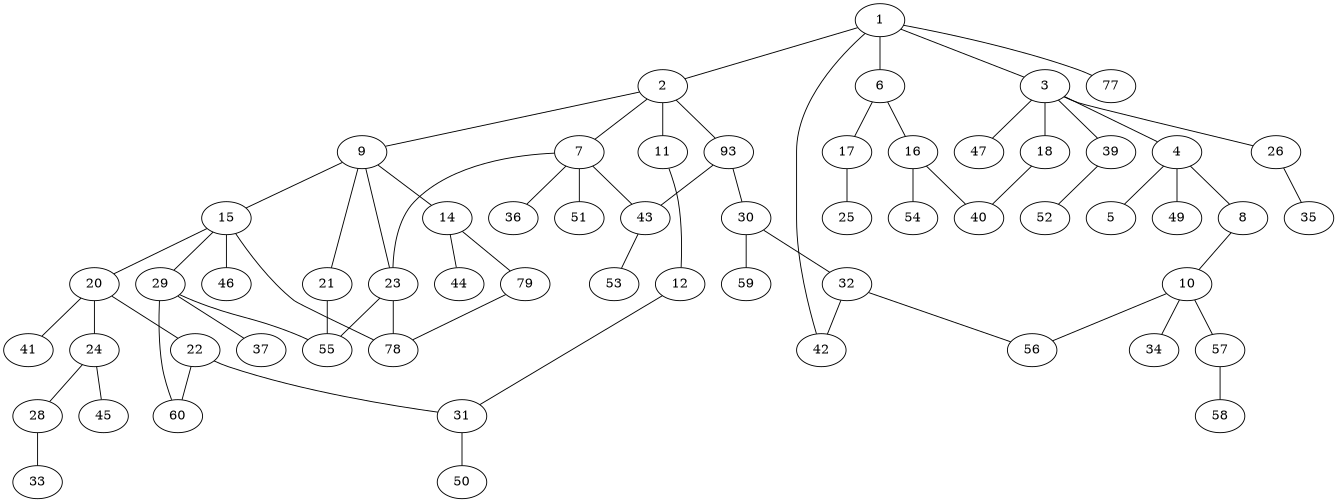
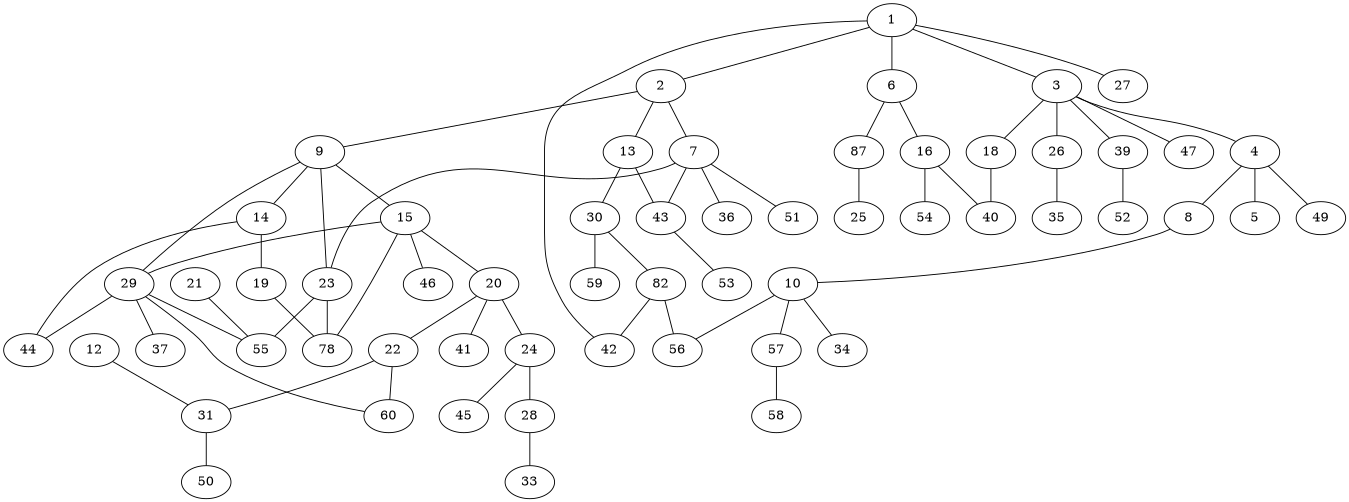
node "77": label "77" -> "27"
node "11": removed
node "93": label "93" -> "13"
node "17": label "17" -> "87"
edge "9" -- "21": now "9" -- "29"
node "79": label "79" -> "19"
node "32": label "32" -> "82"
edge "29" -- "44": added
